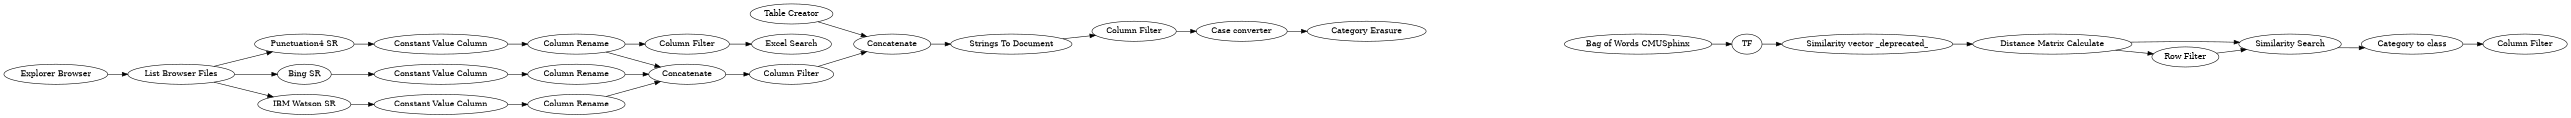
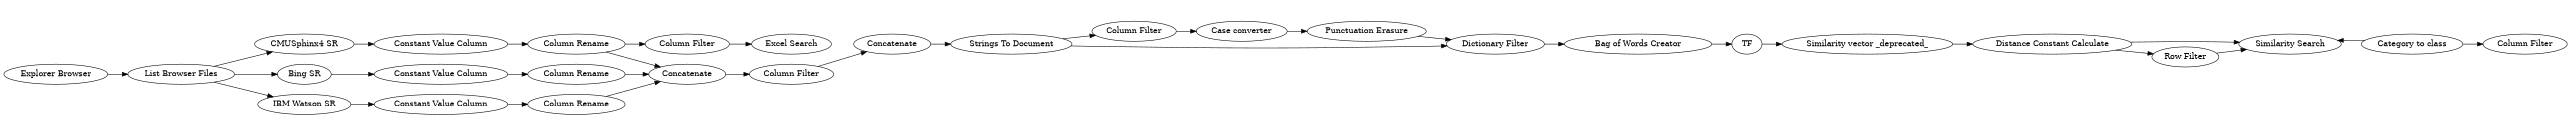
node "Table Creator": removed
node "Category Erasure": label "Category Erasure" -> "Punctuation Erasure"
node "Punctuation4 SR": label "Punctuation4 SR" -> "CMUSphinx4 SR"
node "Dictionary Filter": added
node "Bag of Words CMUSphinx": label "Bag of Words CMUSphinx" -> "Bag of Words Creator"
node "Distance Matrix Calculate": label "Distance Matrix Calculate" -> "Distance Constant Calculate"
edge "Similarity Search" -> "Category to class": reversed
